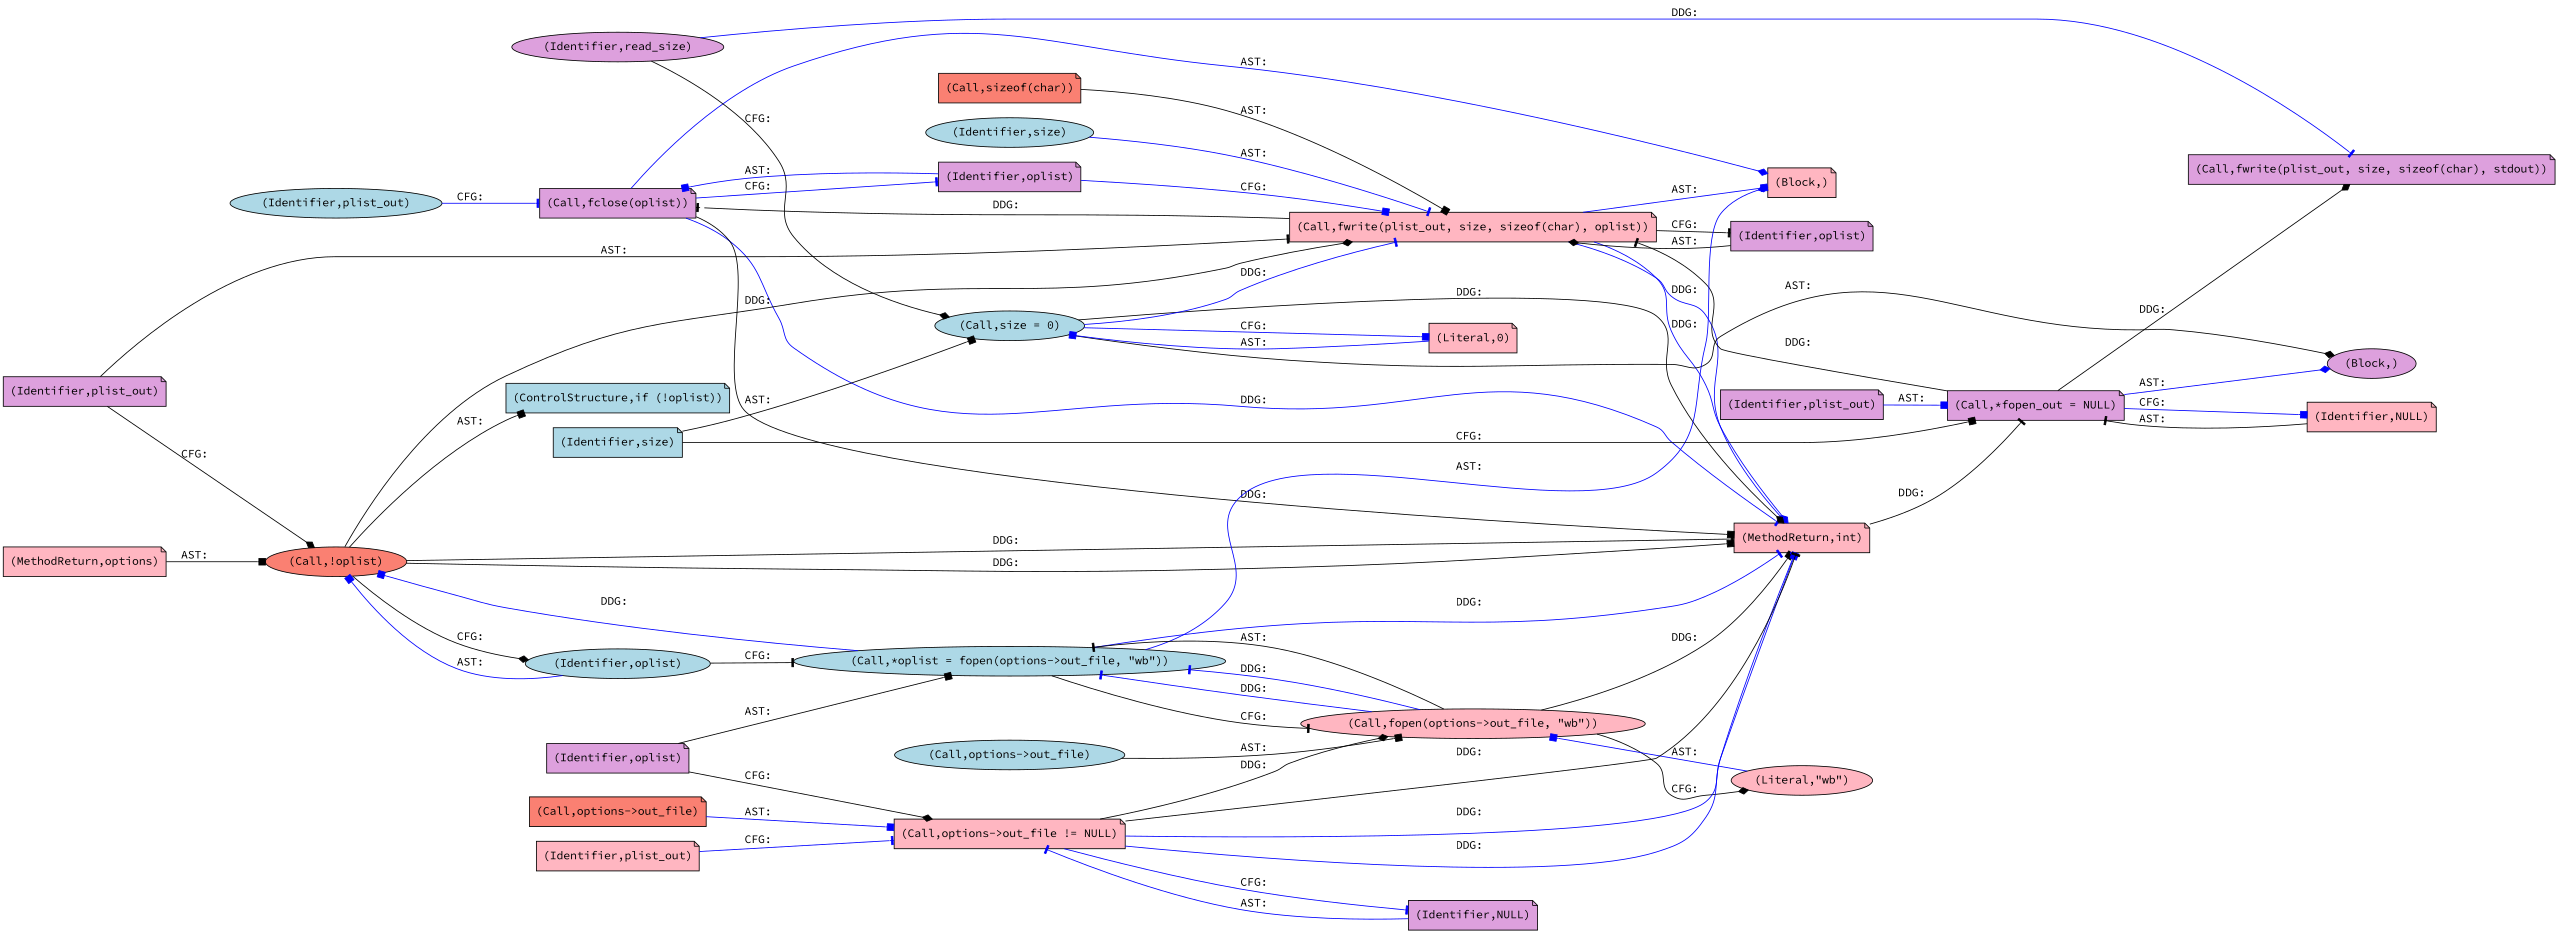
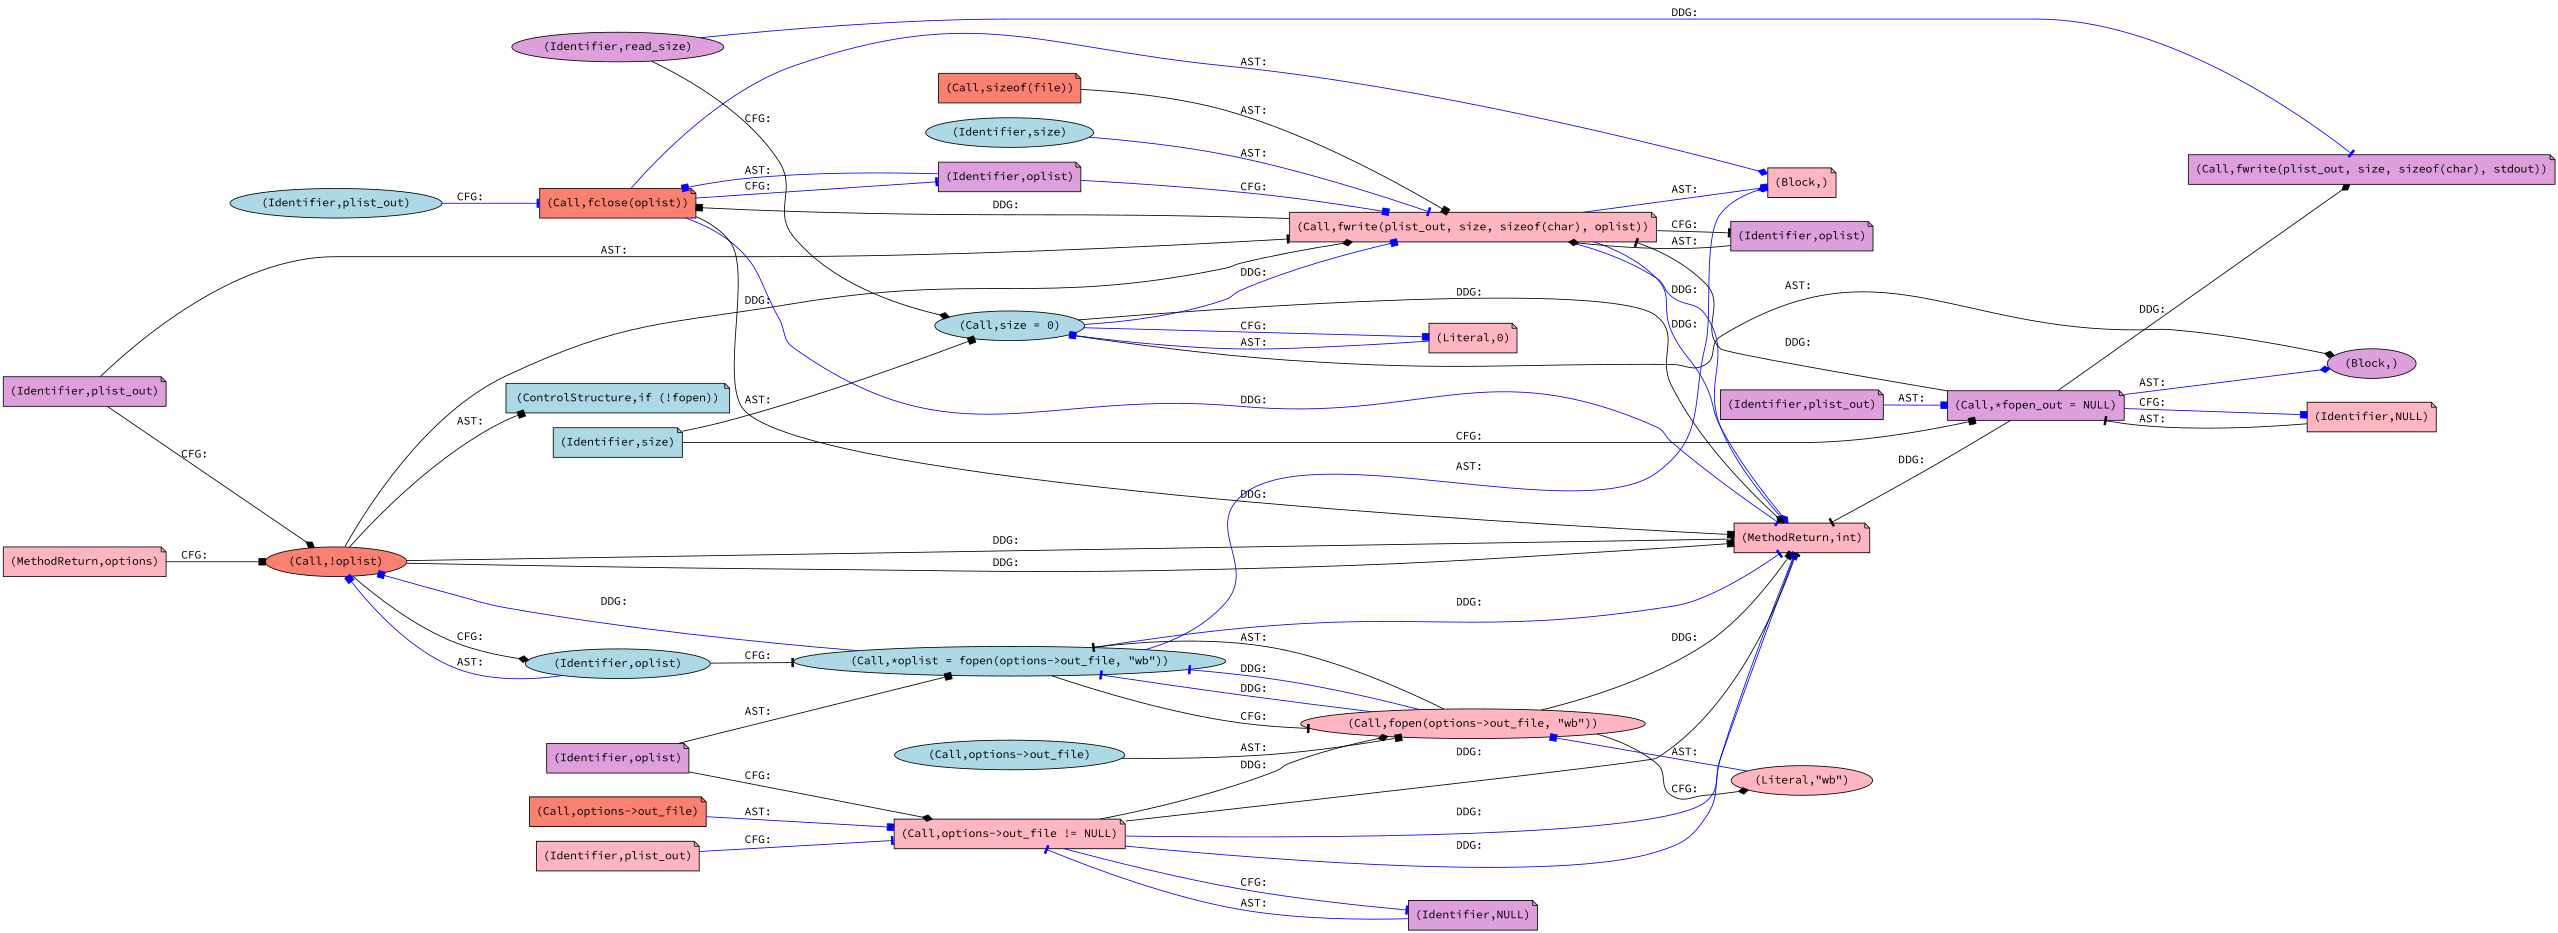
node "(Call,sizeof(char))": label "(Call,sizeof(char))" -> "(Call,sizeof(file))"
node "(Call,fclose(oplist))": fillcolor plum -> salmon
edge "(Call,fwrite(plist_out, size, sizeof(char), oplist))" -> "(Call,fclose(oplist))": arrowhead tee -> box
edge "(Call,size = 0)" -> "(Call,fwrite(plist_out, size, sizeof(char), oplist))": arrowhead tee -> box
node "(ControlStructure,if (!oplist))": label "(ControlStructure,if (!oplist))" -> "(ControlStructure,if (!fopen))"
edge "(MethodReturn,int)" -> "(Call,*fopen_out = NULL)": reversed
edge "(MethodReturn,options)" -> "(Call,!oplist)": label "AST: " -> "CFG: "
